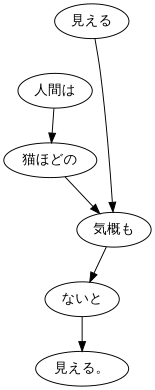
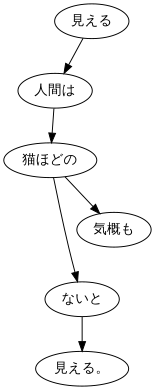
edge "見える" -> "気概も": now "見える" -> "人間は"
edge "気概も" -> "ないと": now "猫ほどの" -> "ないと"
